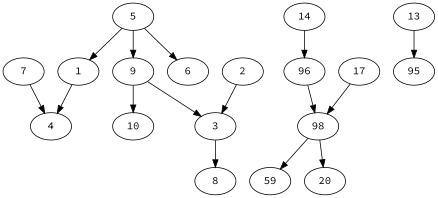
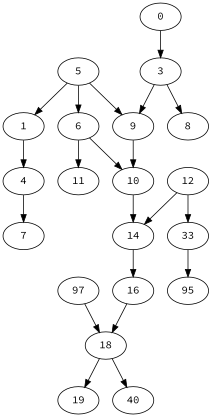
node "13": label "13" -> "33"
node "2": label "2" -> "0"
node "96": label "96" -> "16"
node "17": label "17" -> "97"
edge "7" -> "4": reversed
edge "9" -> "3": reversed
node "98": label "98" -> "18"
edge "6" -> "10": added
node "11": added
node "12": added
node "59": label "59" -> "19"
node "20": label "20" -> "40"
edge "10" -> "14": added
